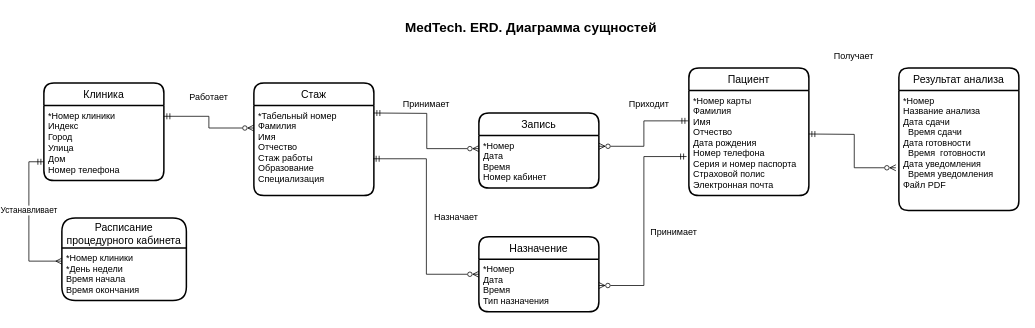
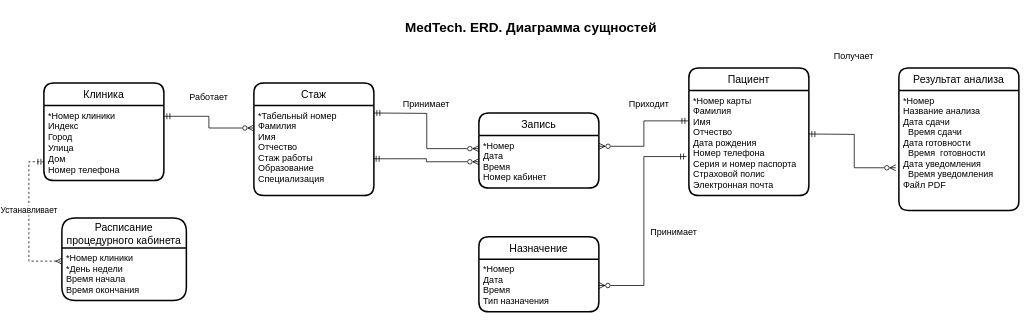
node "Назначает": removed
edge "*Табельный номер Фамилия Имя Отчество Стаж работы Образование Специализация" -- "Назначение": now "*Табельный номер Фамилия Имя Отчество Стаж работы Образование Специализация" -- "*Номер Дата Время Номер кабинет"
edge "*Номер клиники Индекс Город Улица Дом Номер телефона" -- "*Номер клиники *День недели Время начала Время окончания": style solid -> dashed
